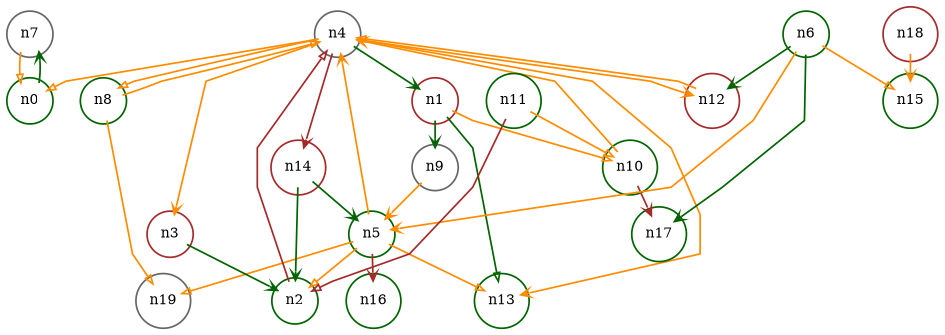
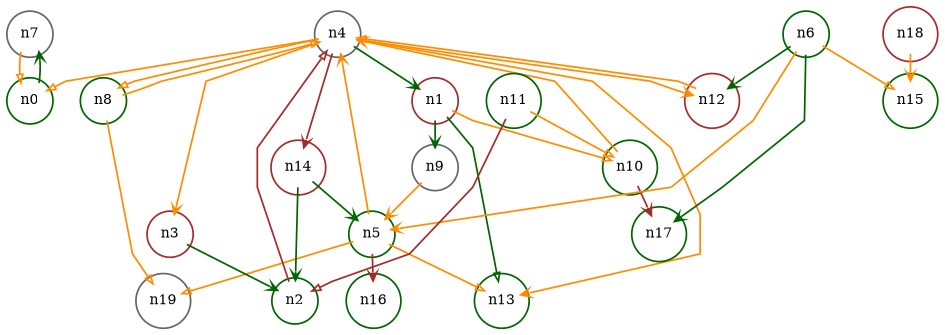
edge "n5" -> "n2": removed
